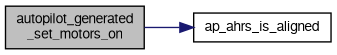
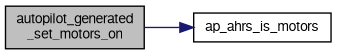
node "ap_ahrs_is_aligned": label "ap_ahrs_is_aligned" -> "ap_ahrs_is_motors"
